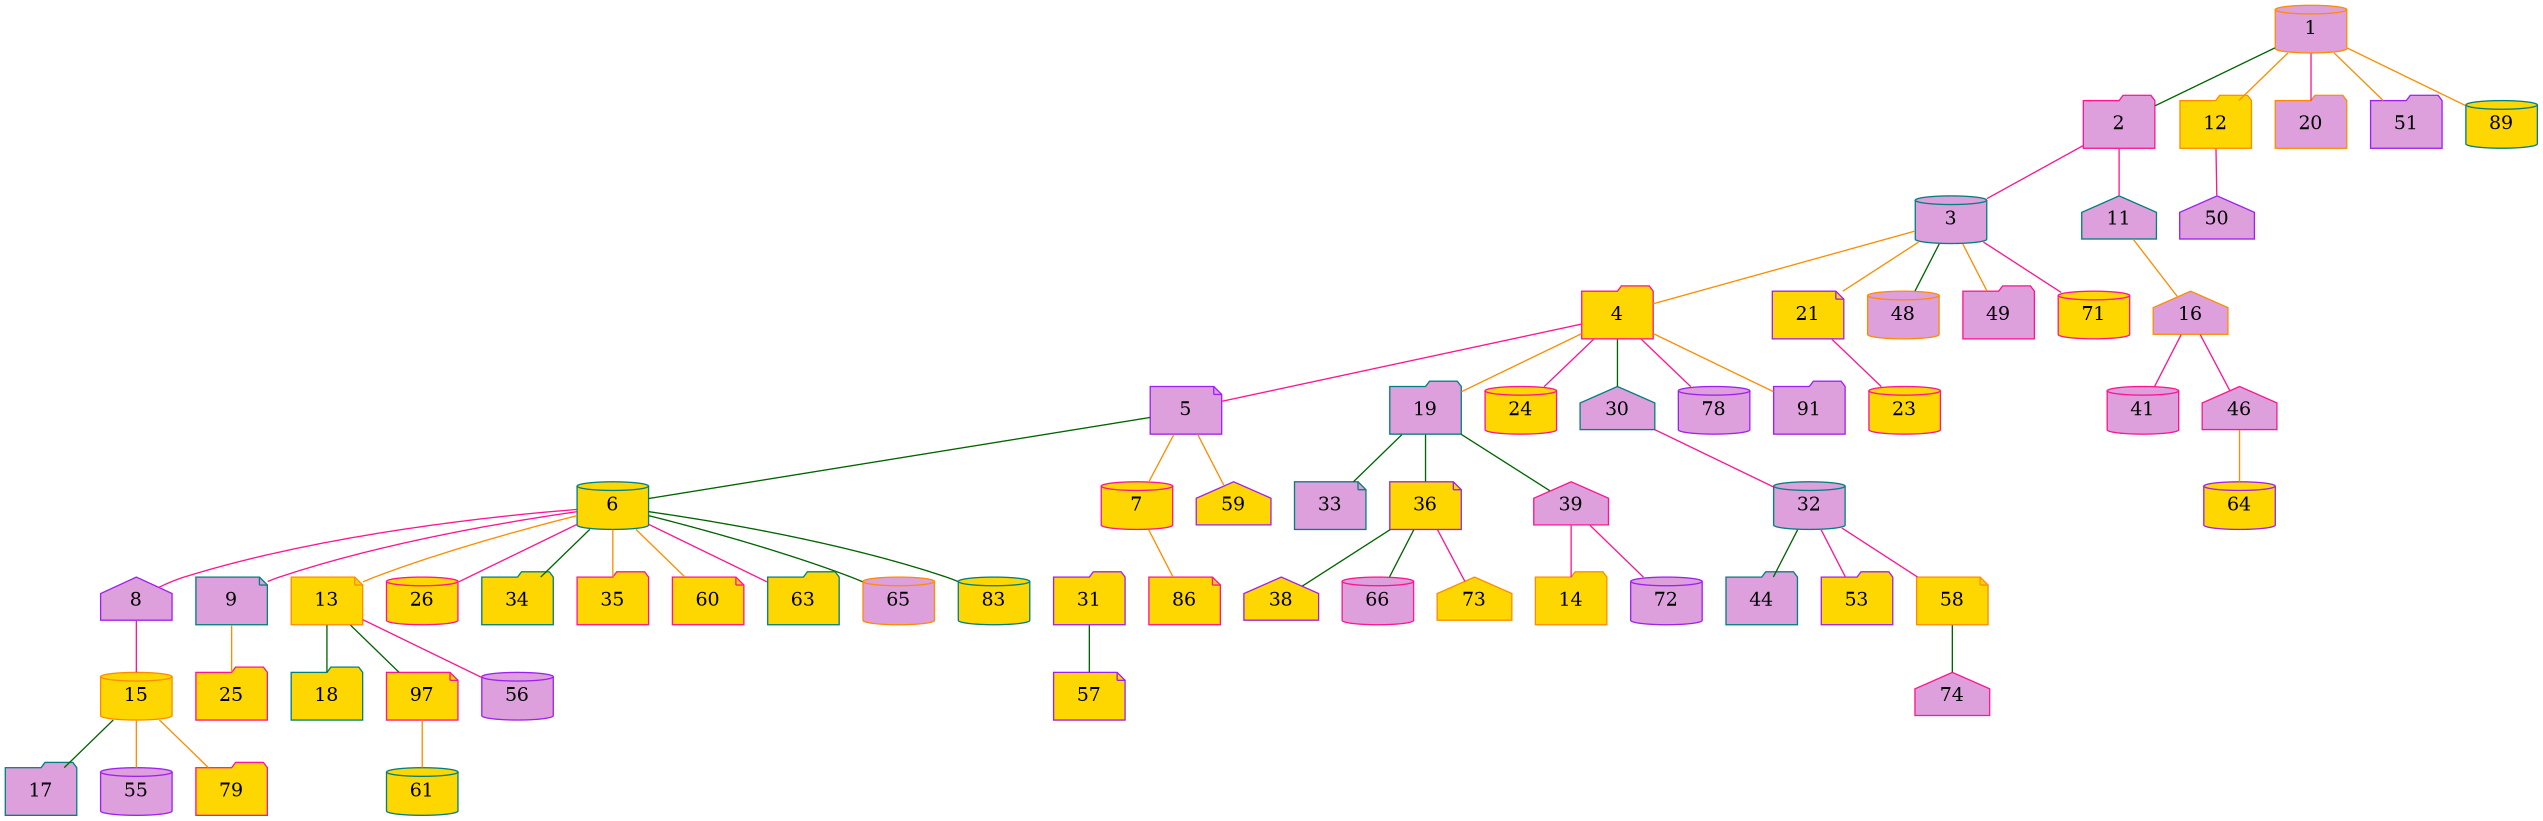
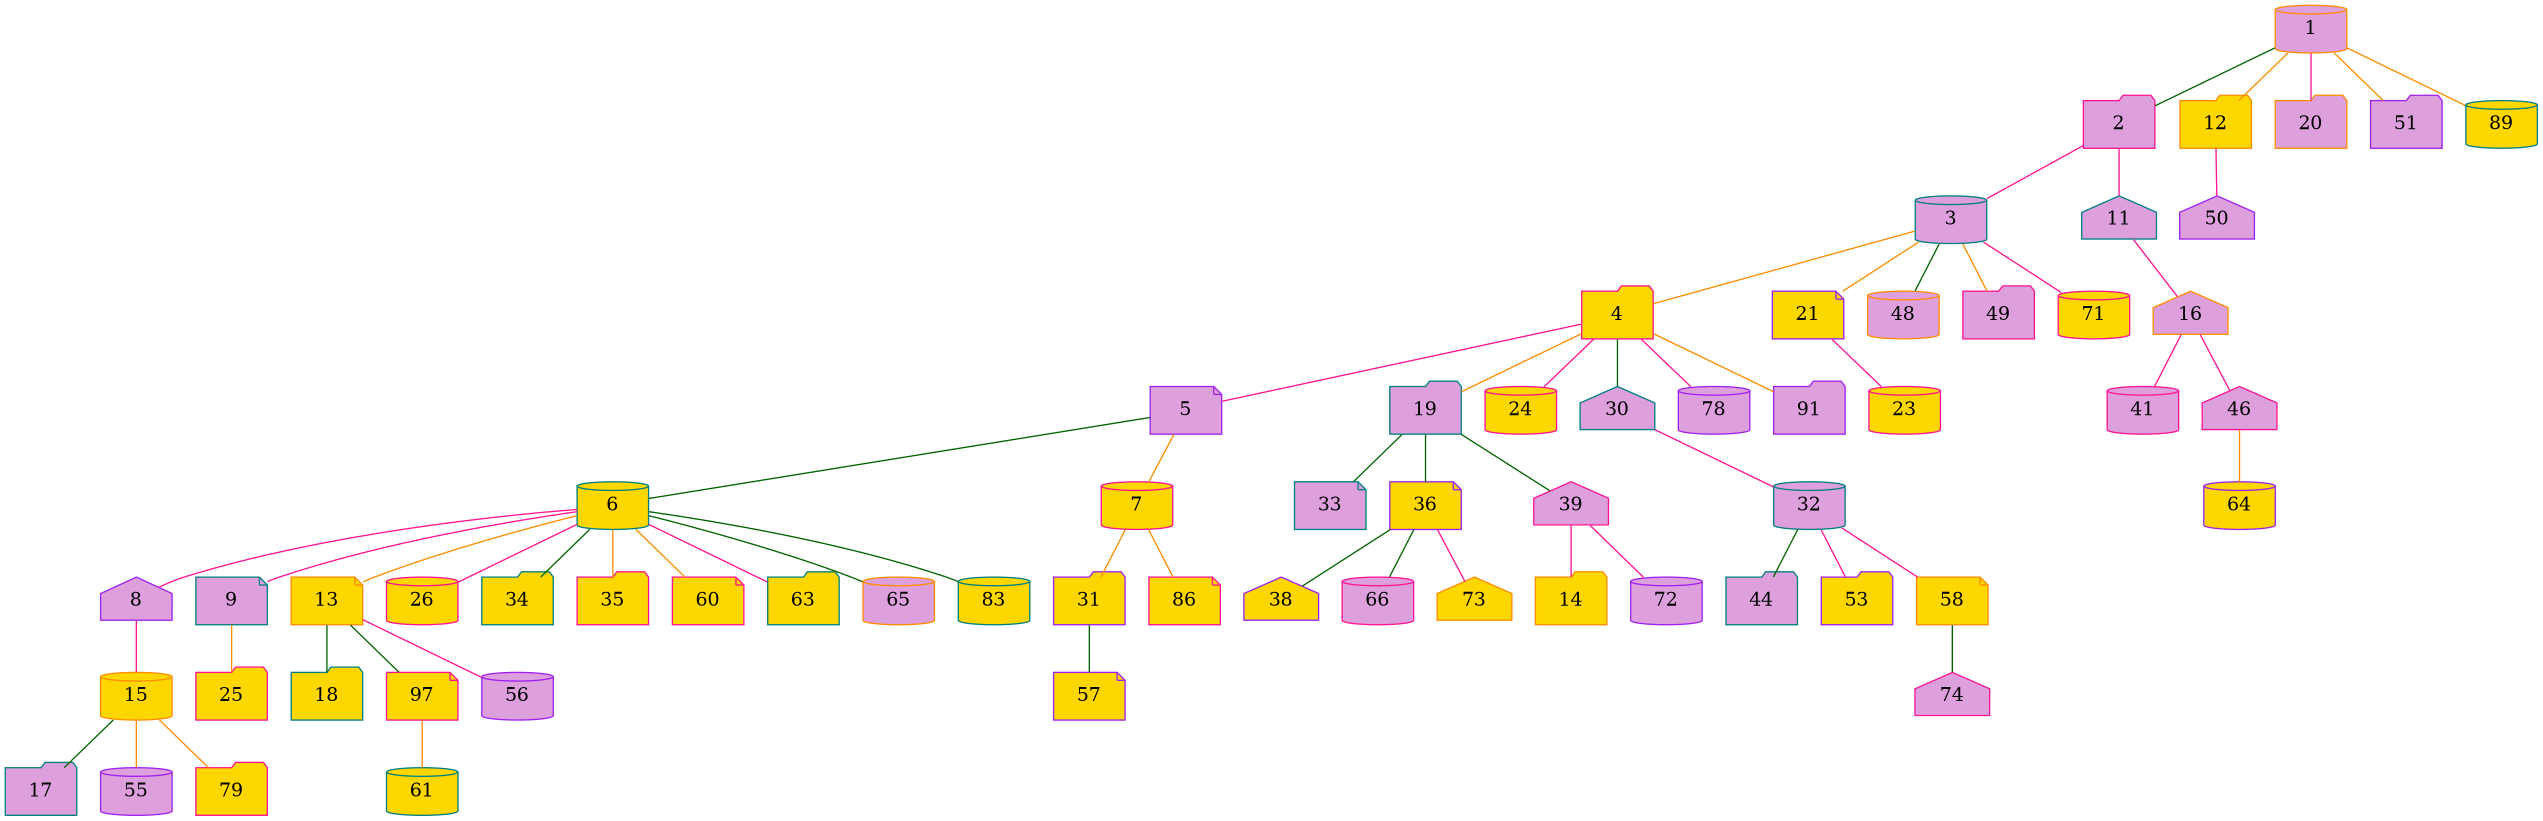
edge "11" -- "16": color darkorange -> deeppink
node "59": removed
edge "7" -- "31": added
